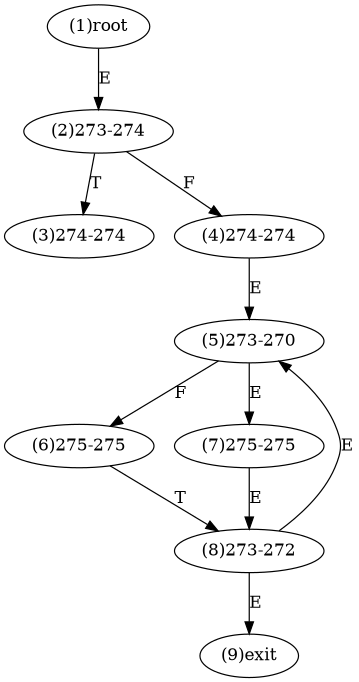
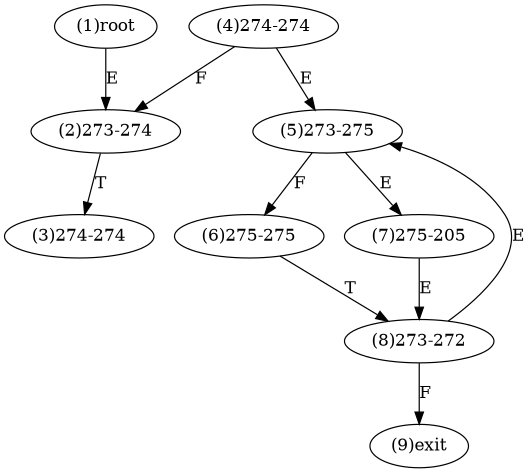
edge "(2)273-274" -> "(4)274-274": reversed
node "(5)273-270": label "(5)273-270" -> "(5)273-275"
node "(7)275-275": label "(7)275-275" -> "(7)275-205"
edge "(8)273-272" -> "(9)exit": label "E" -> "F"
